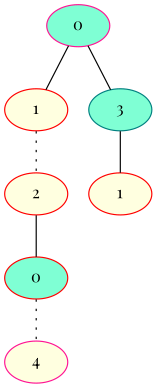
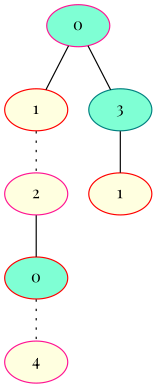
node "2": color red -> deeppink
